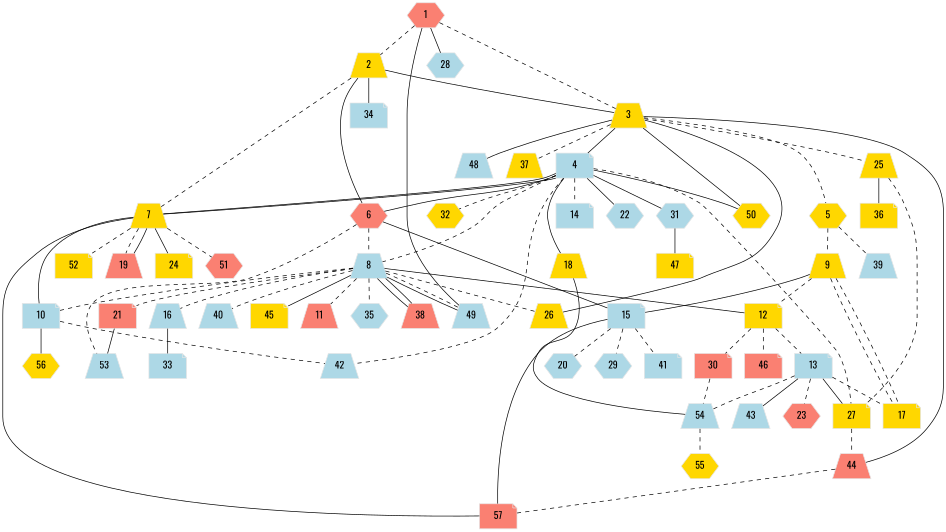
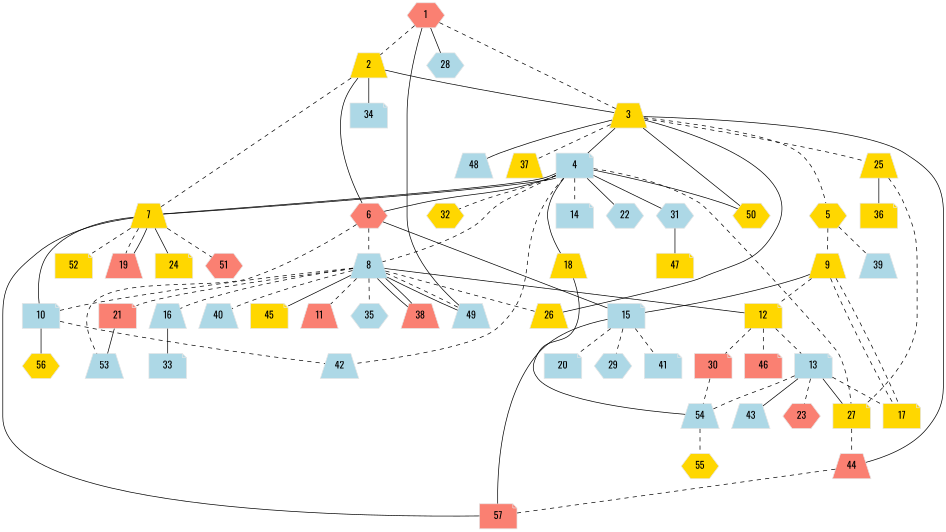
node "20": shape hexagon -> note
